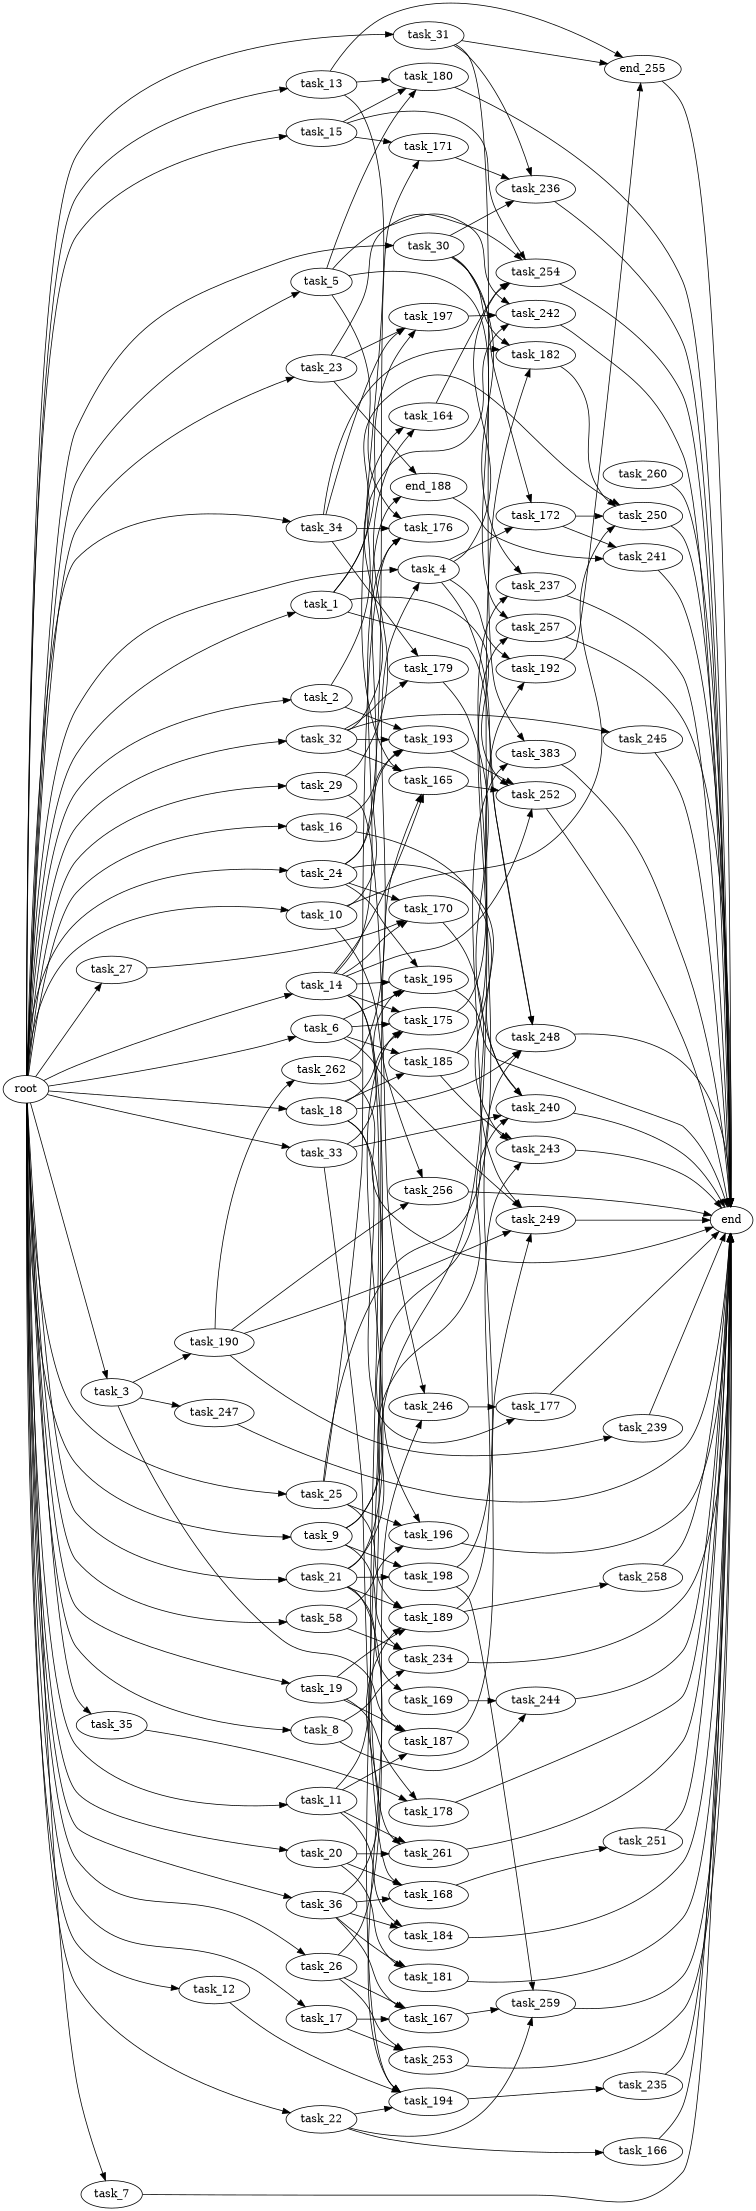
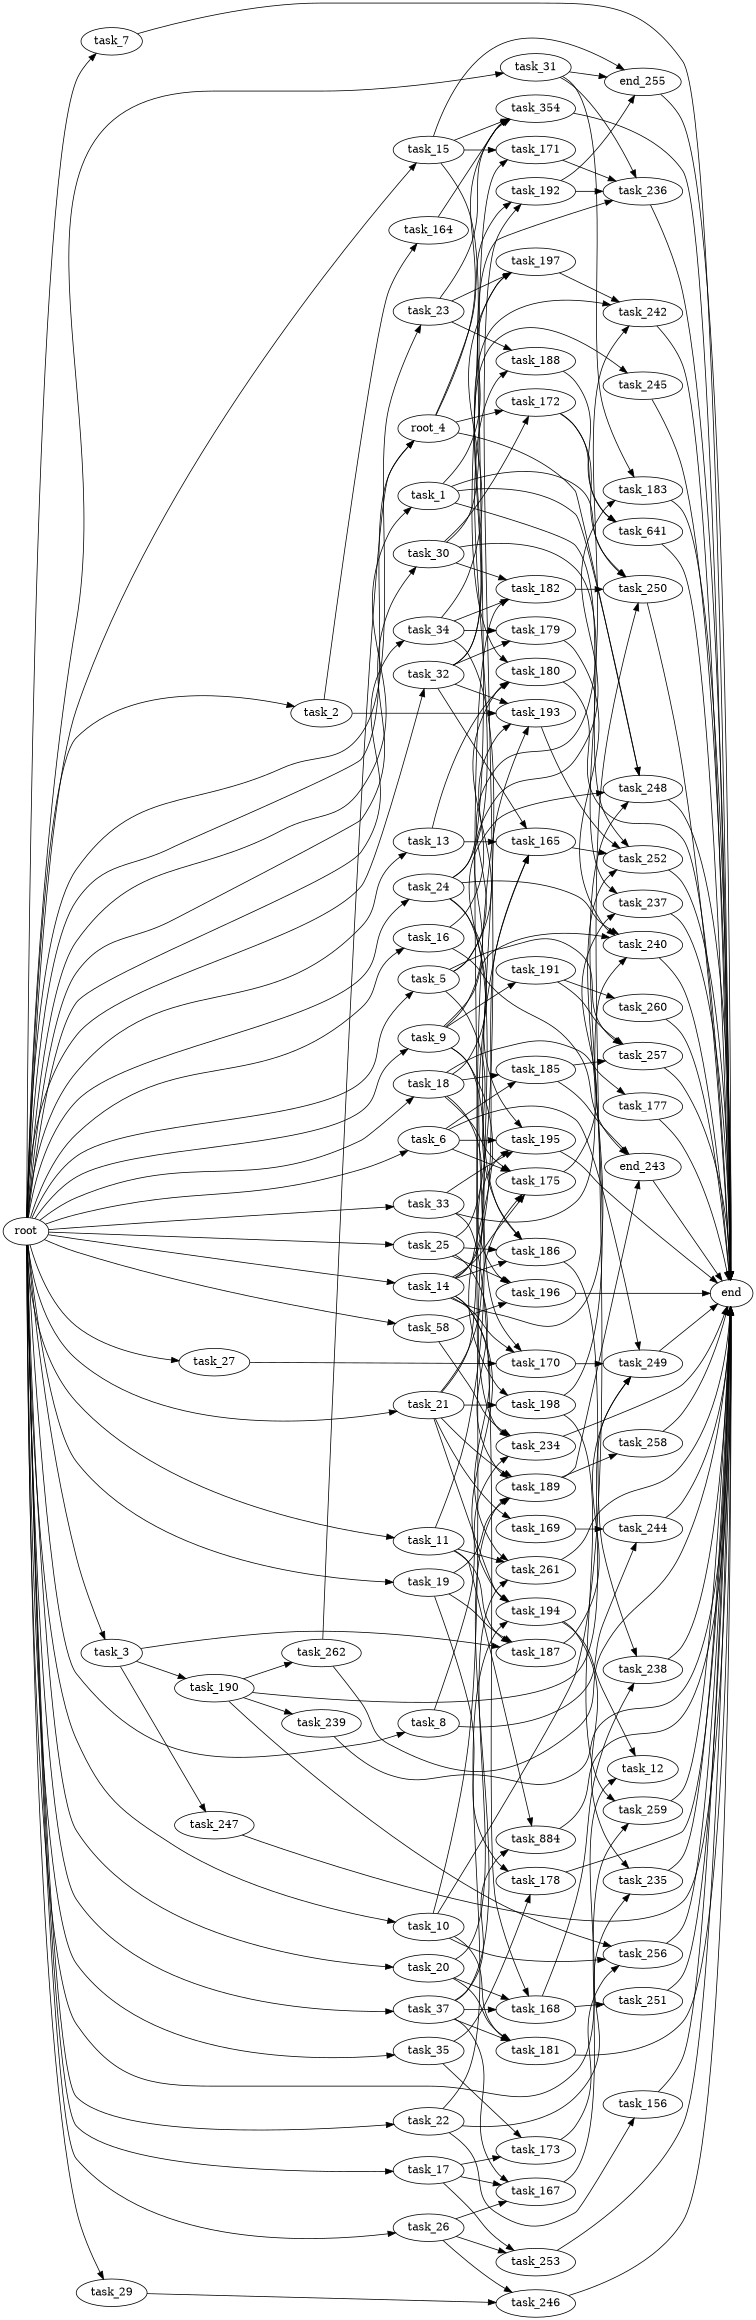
edge "task_13" -> "end_255": now "task_15" -> "end_255"
edge "task_192" -> "task_236": added
node "task_254": label "task_254" -> "task_354"
node "end_188": label "end_188" -> "task_188"
edge "task_29" -> "task_164": removed
node "task_176": label "task_176" -> "task_186"
node "task_241": label "task_241" -> "task_641"
node "task_4": label "task_4" -> "root_4"
node "task_383": label "task_383" -> "task_183"
node "task_191": added
node "task_243": label "task_243" -> "end_243"
edge "task_246" -> "task_177": now "task_246" -> "end"
node "task_238": added
node "task_36": label "task_36" -> "task_37"
node "task_184": label "task_184" -> "task_884"
edge "task_10" -> "task_181": added
edge "task_12" -> "task_194": reversed
edge "task_22" -> "task_259": now "task_22" -> "task_235"
node "task_173": added
node "task_166": label "task_166" -> "task_156"
